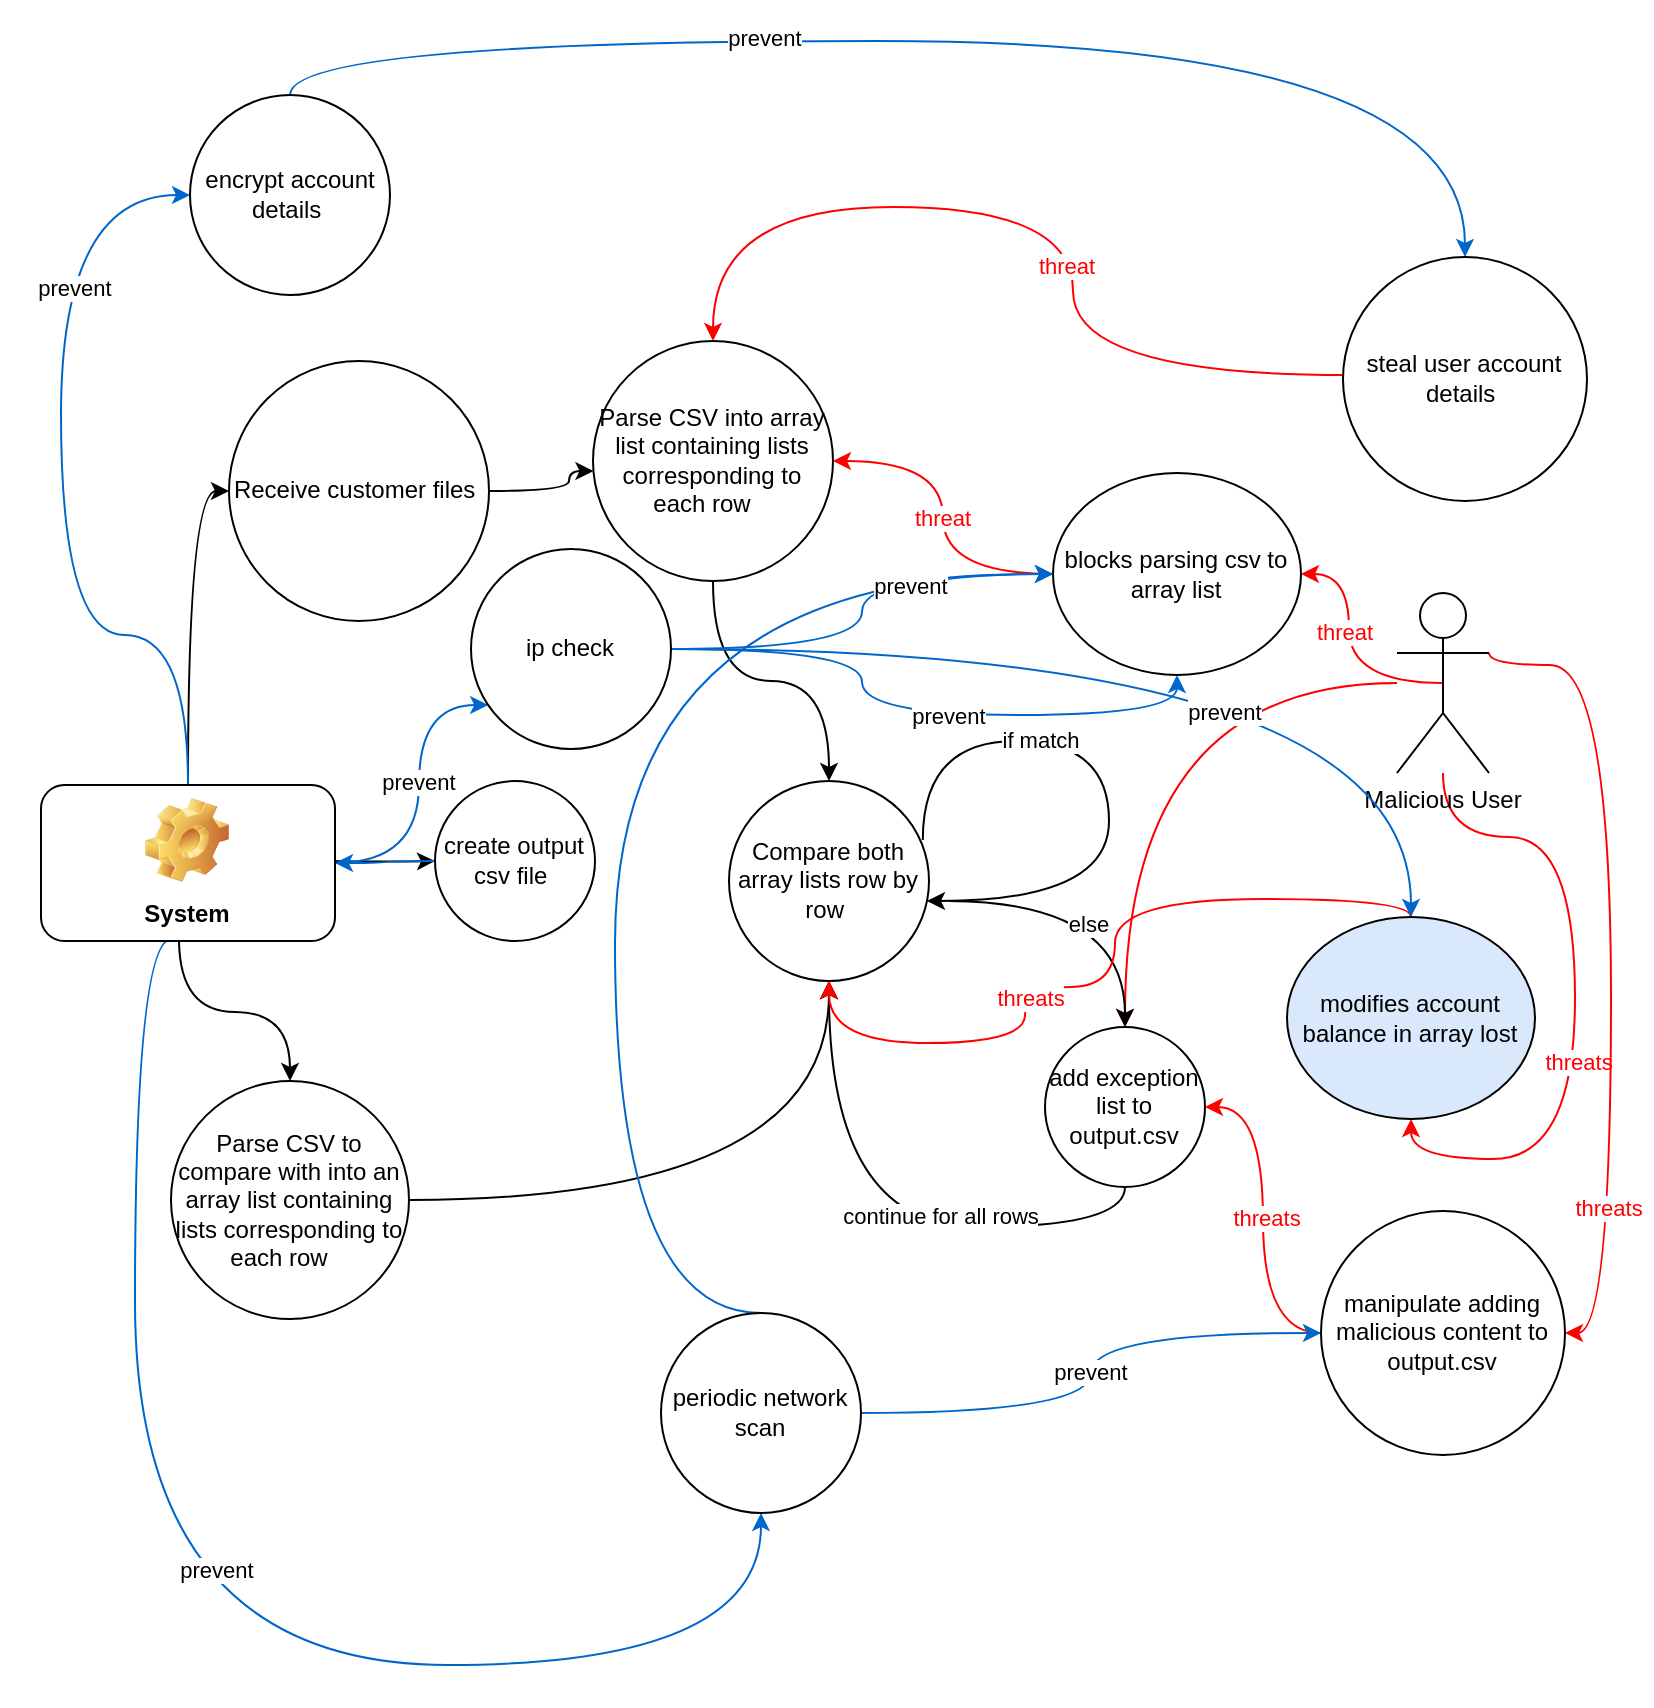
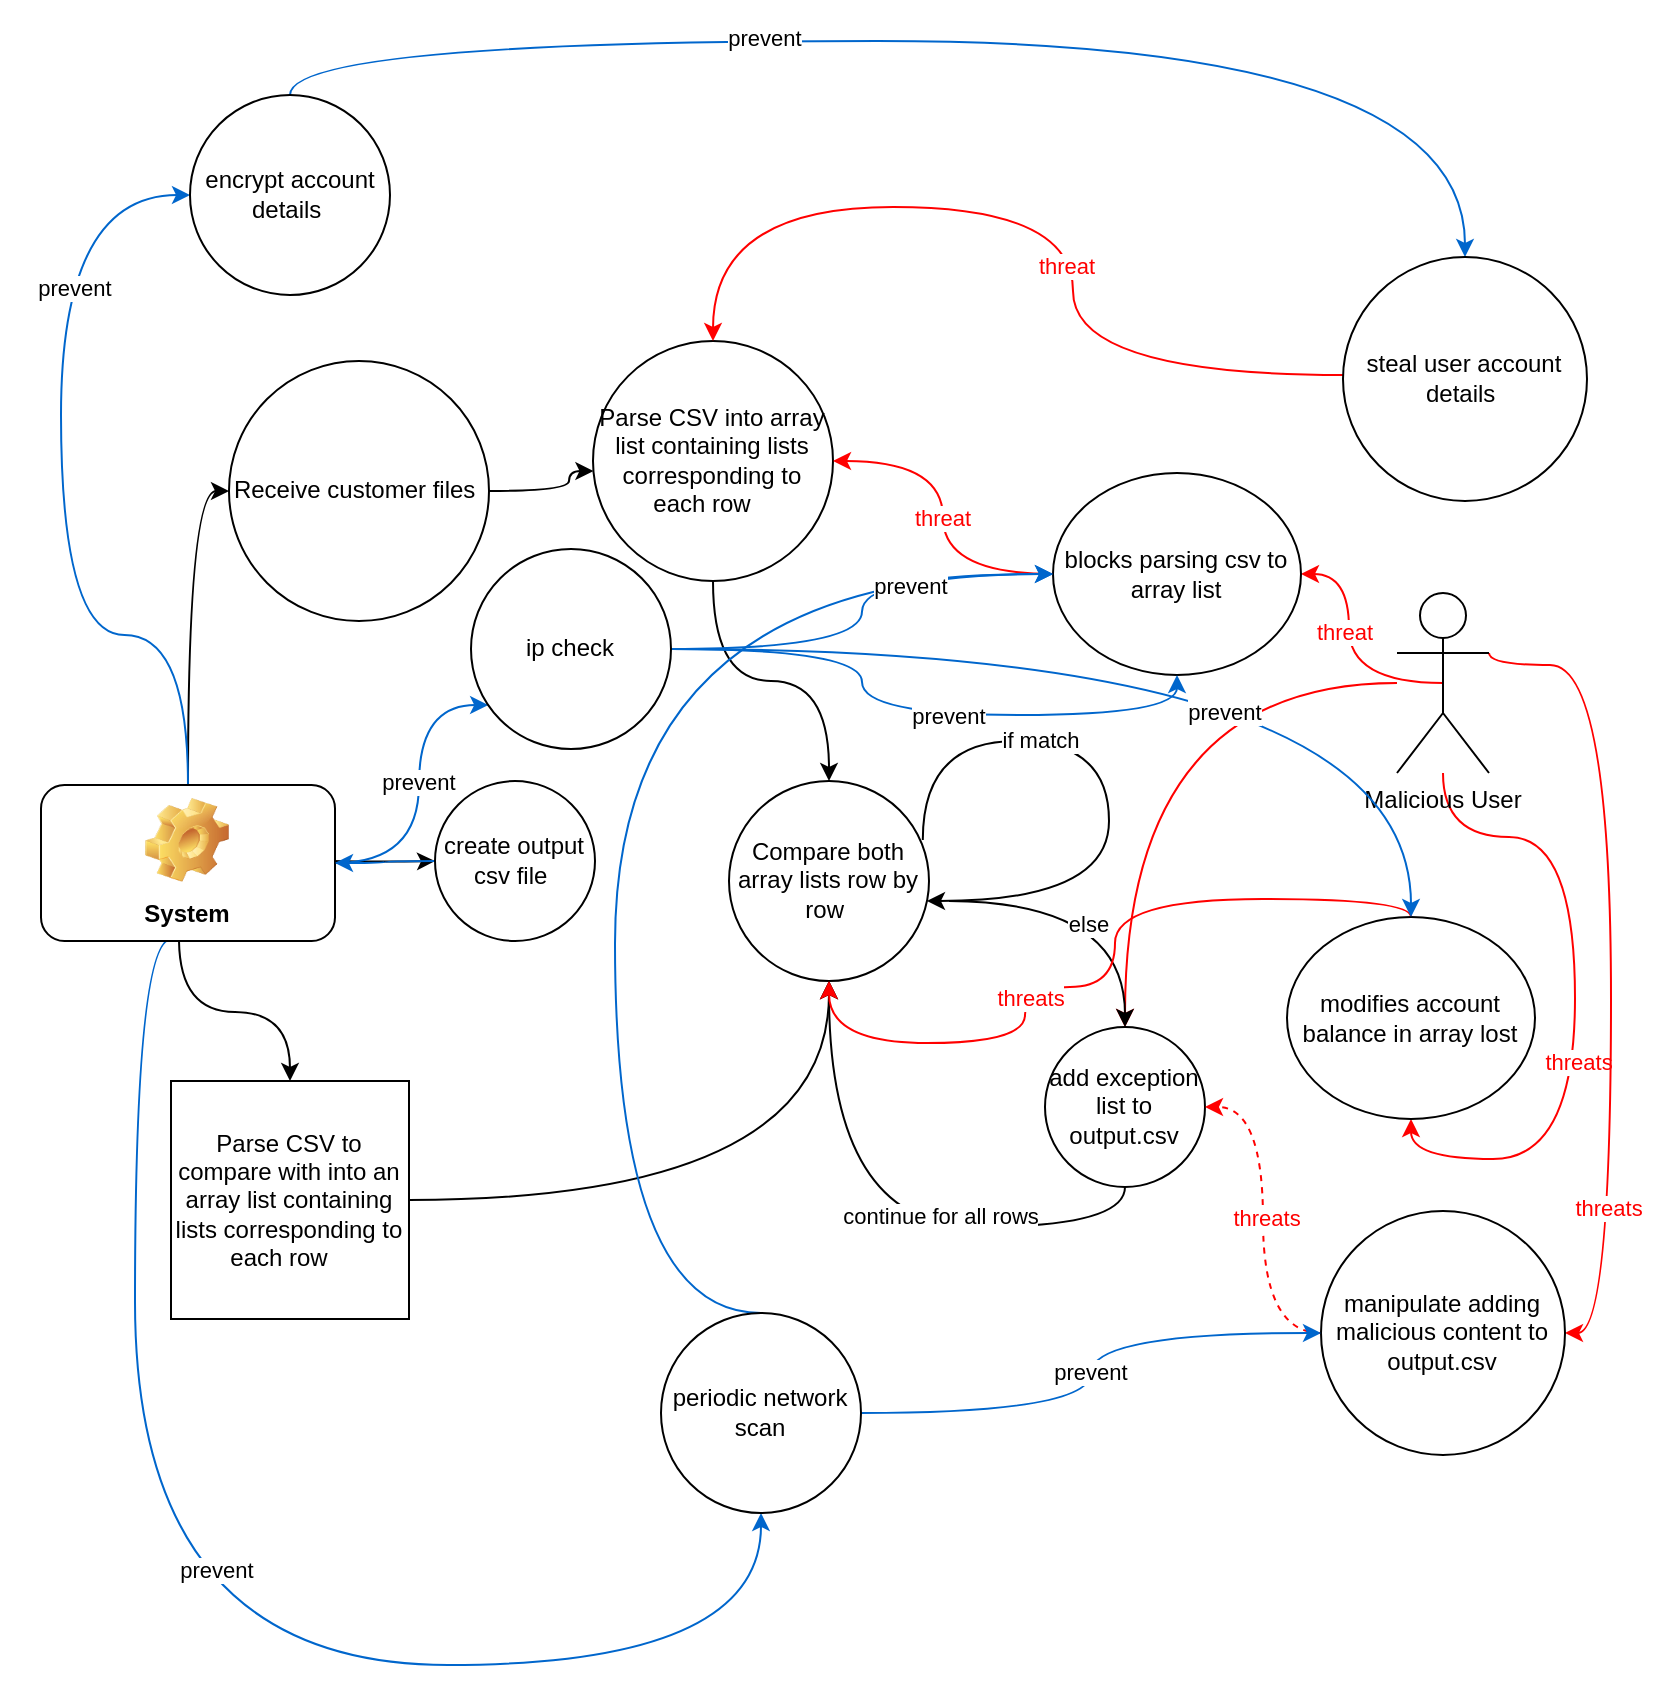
node "modifies account balance in array lost": fillcolor #dae8fc -> #ffffff
edge "manipulate adding malicious content to output.csv" -> "add exception list to output.csv": style solid -> dashed
node "Parse CSV to compare with into an array list containing lists corresponding to each row": shape ellipse -> rectangle
